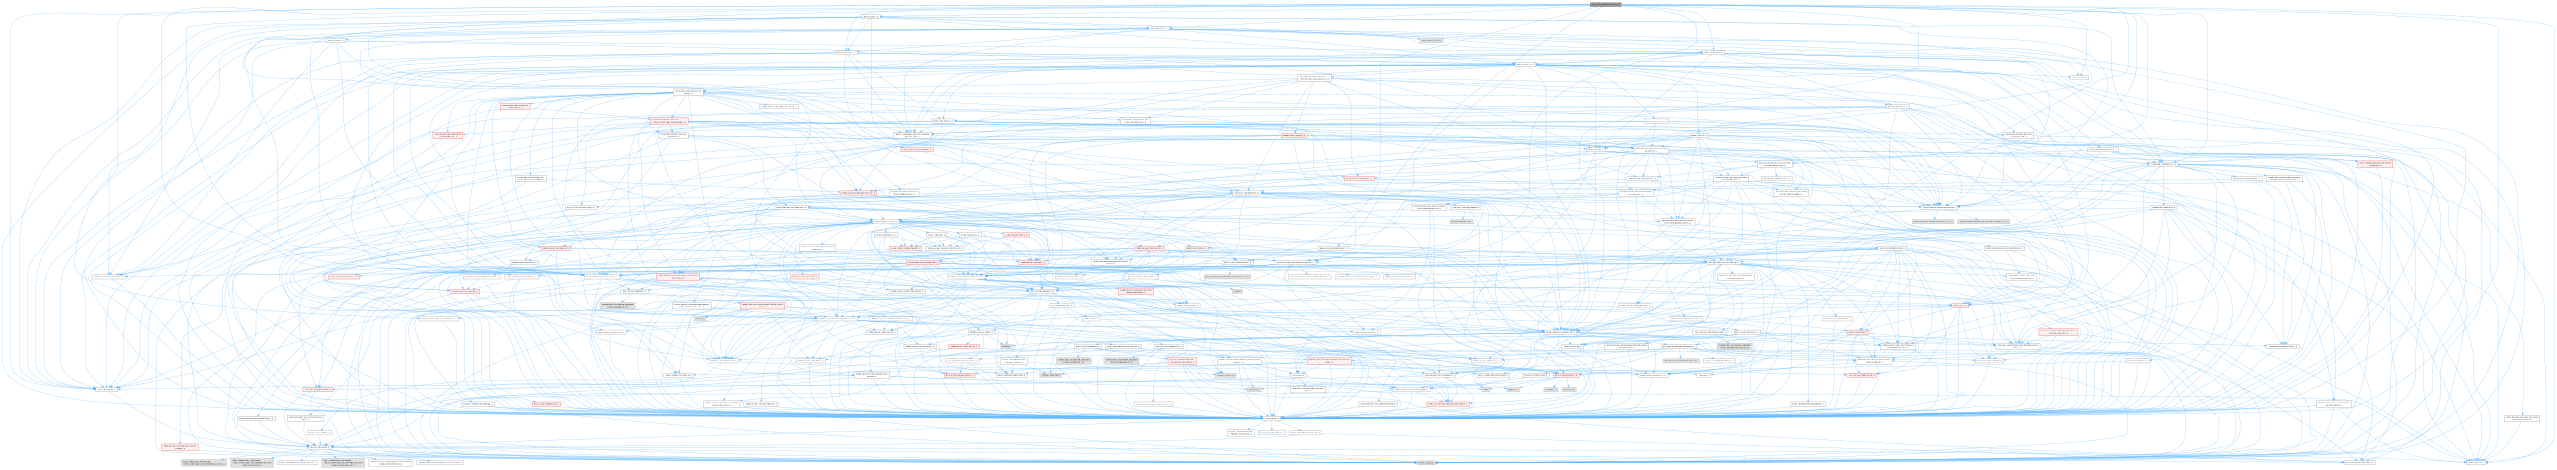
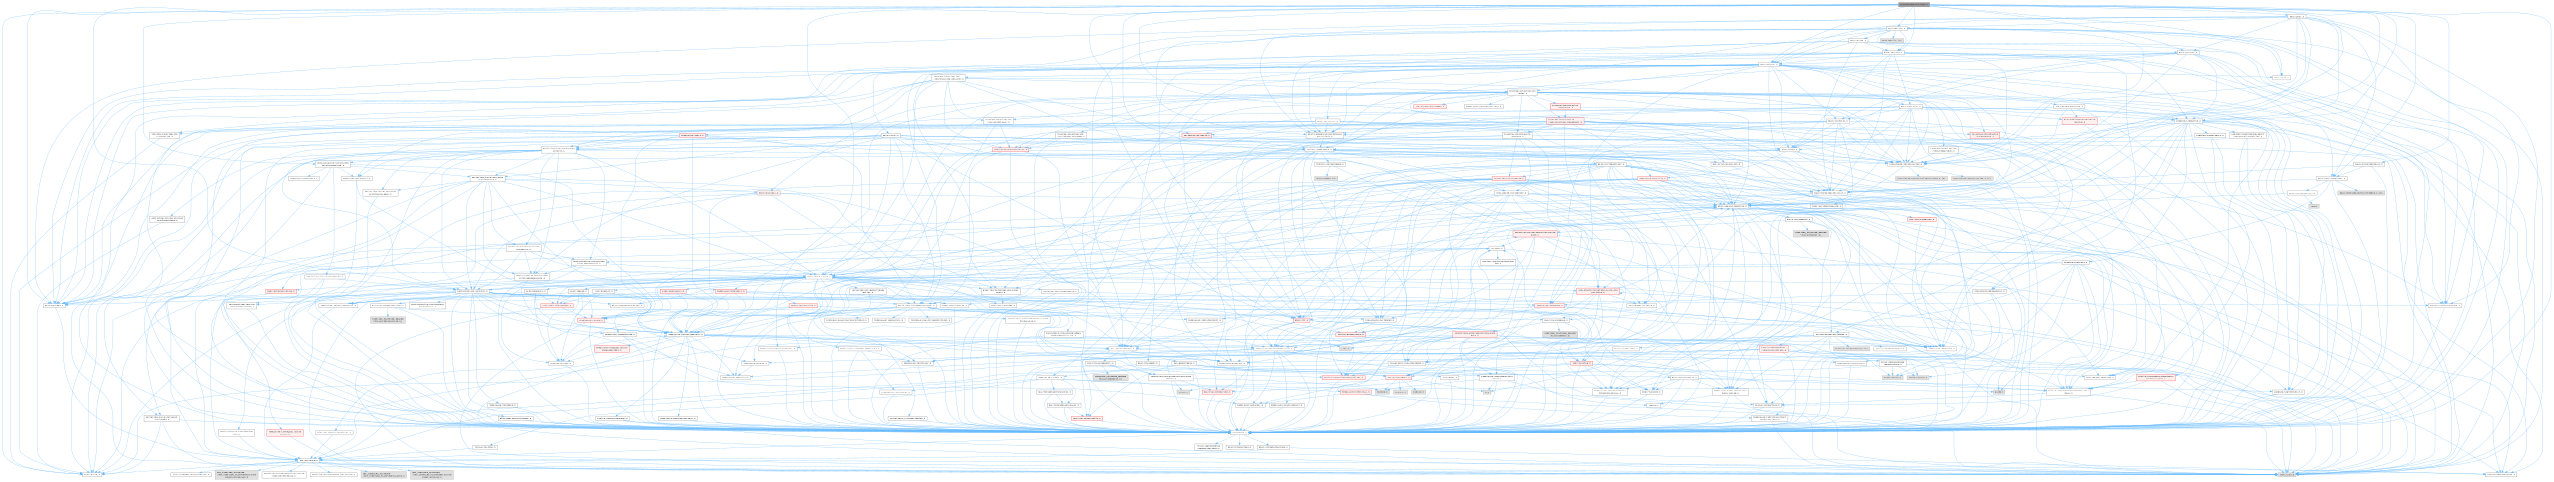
edge "Serialization/MemoryLayout.h" -> "Containers/EnumAsByte.h": now "Math/VectorRegister.h" -> "Containers/EnumAsByte.h"
edge "Serialization/Structured ArchiveFormatter.h" -> "CoreFwd.h": reversed
